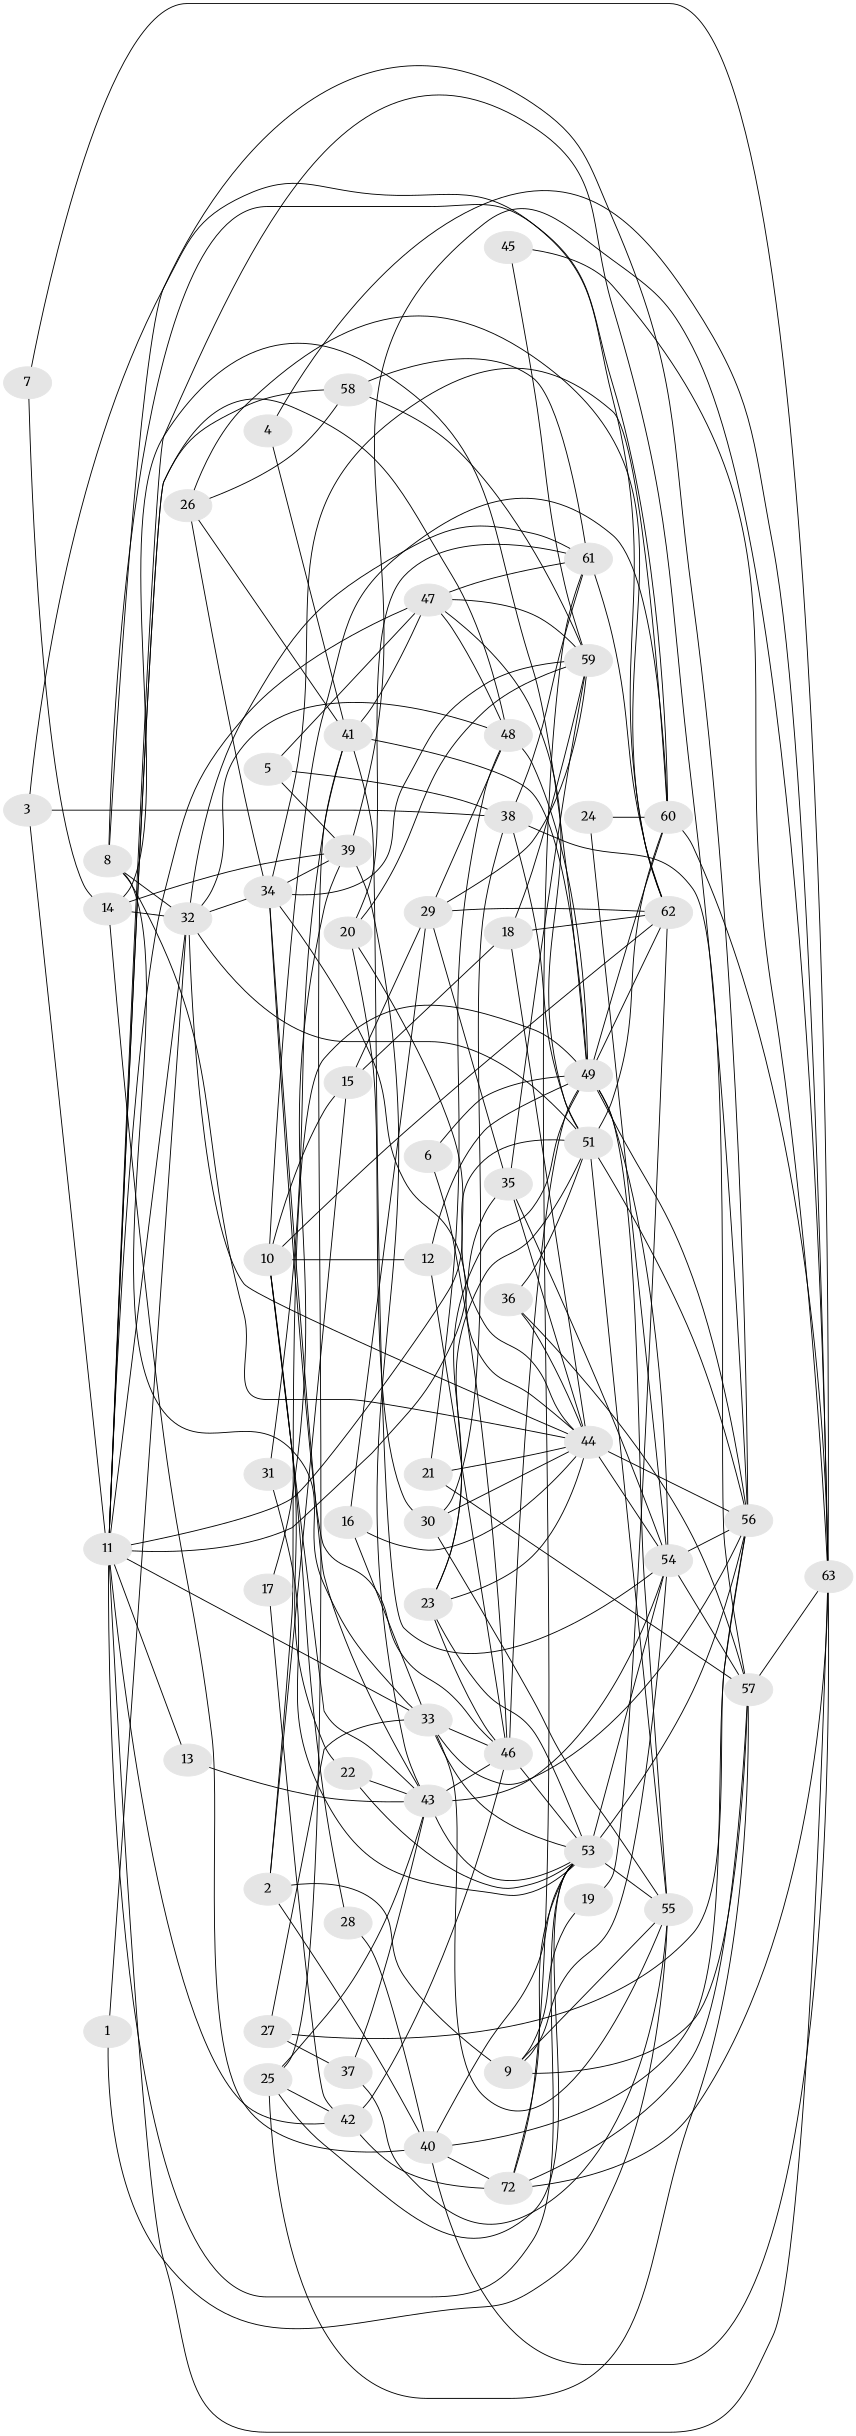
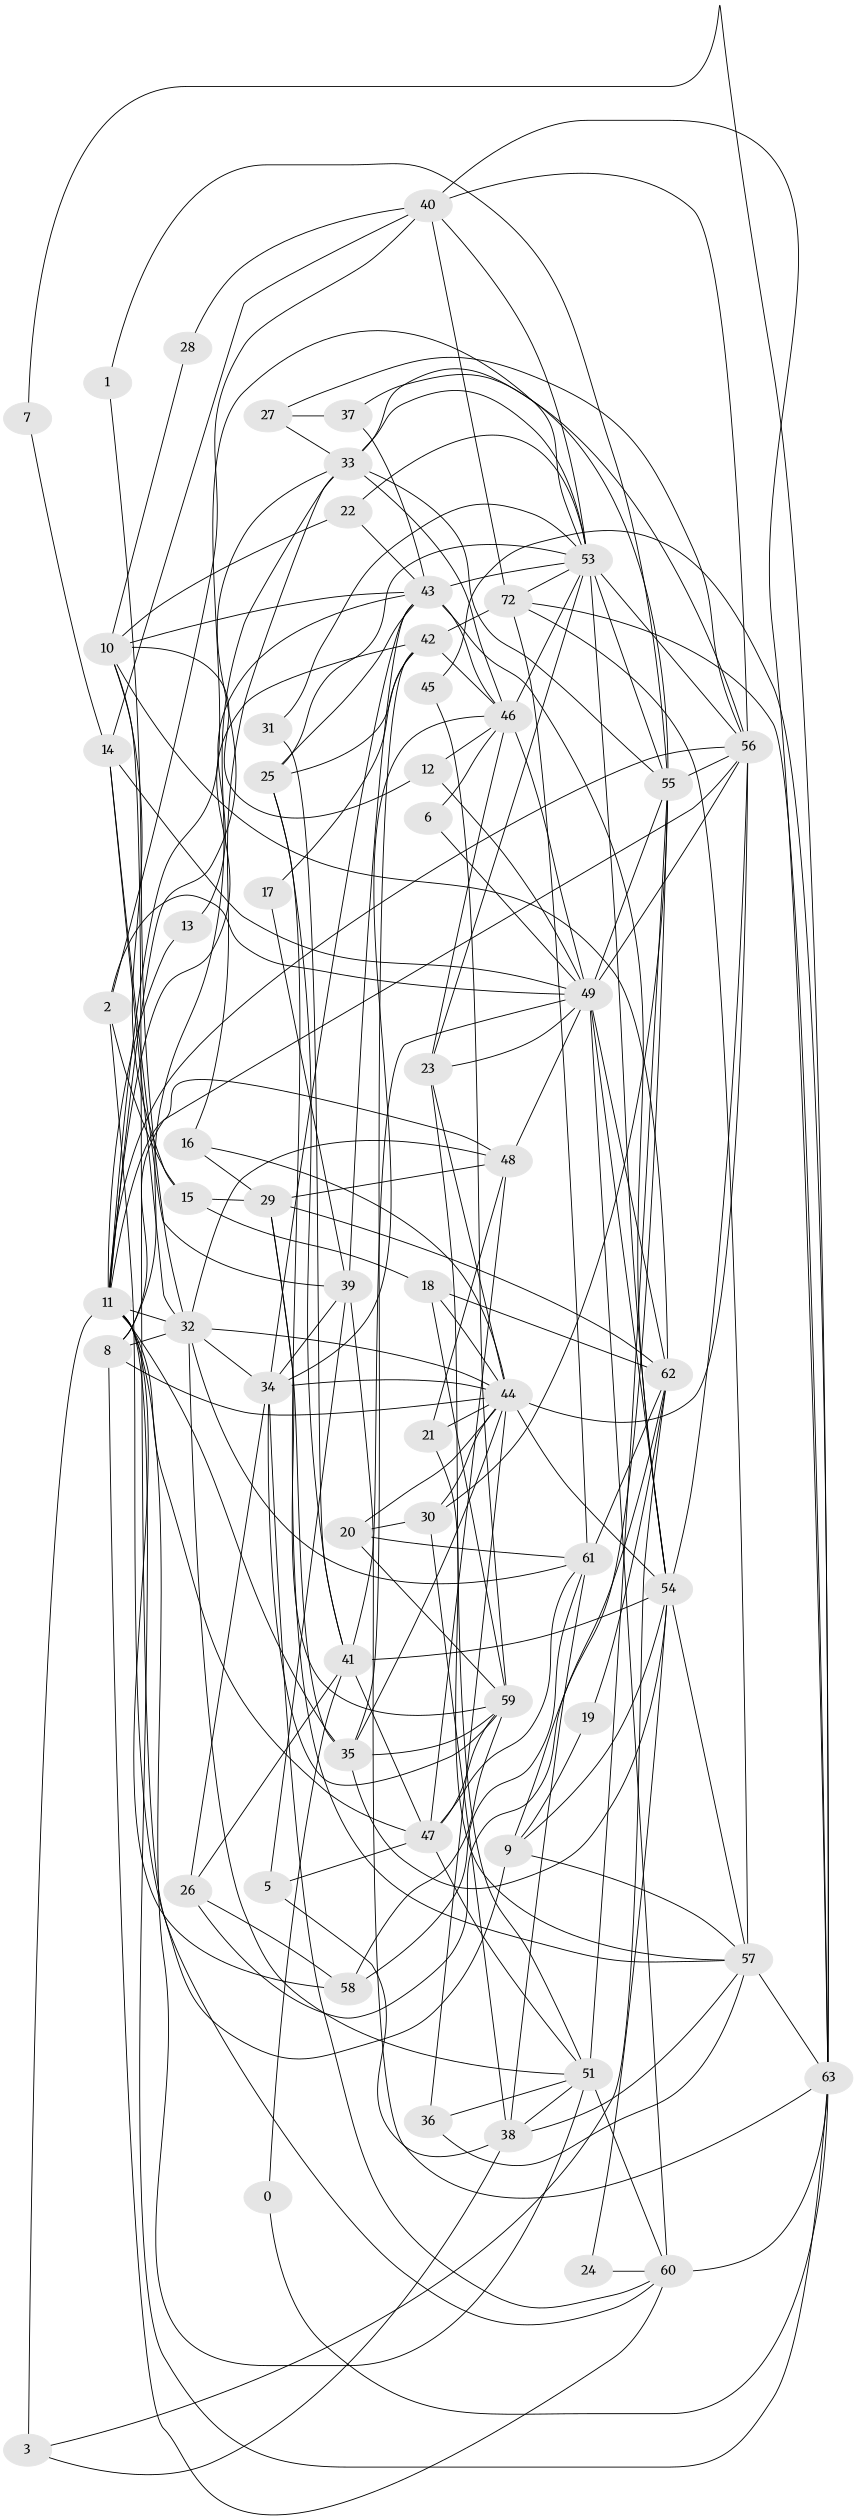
node "4": label "4" -> "0"
edge "42" -- "35": added
edge "51" -- "56": now "55" -- "56"
